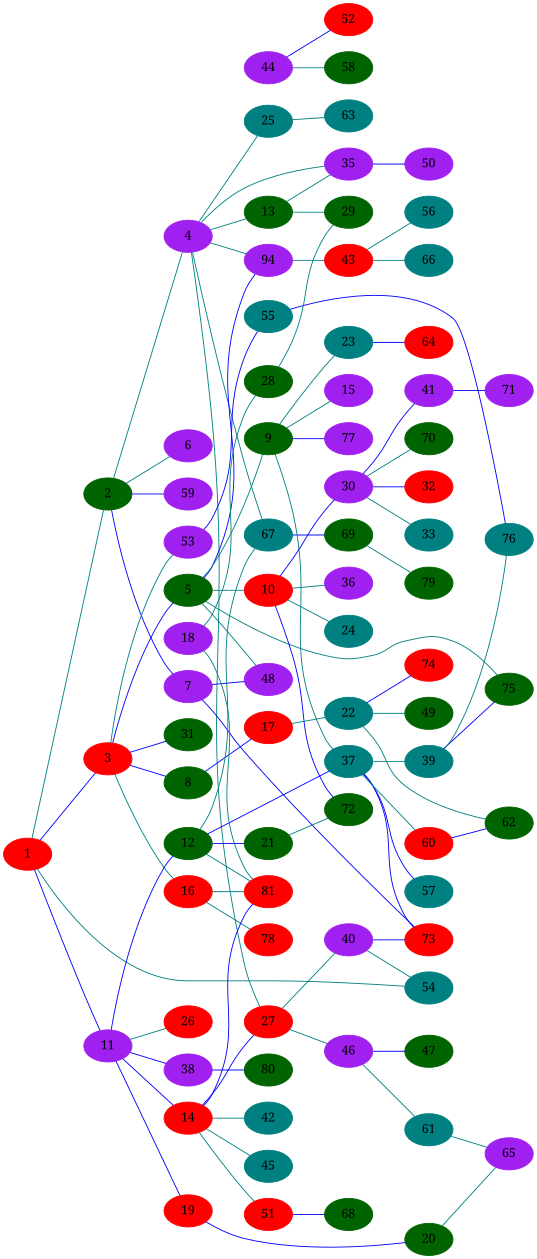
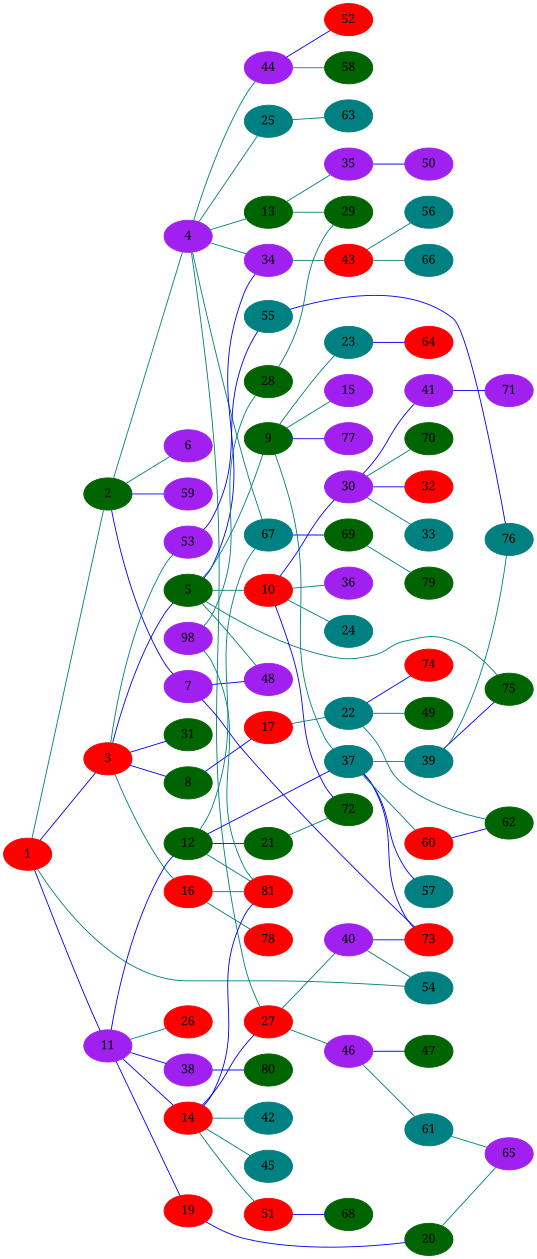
edge "35" -- "4": now "44" -- "4"
node "94": label "94" -> "34"
node "18": label "18" -> "98"
